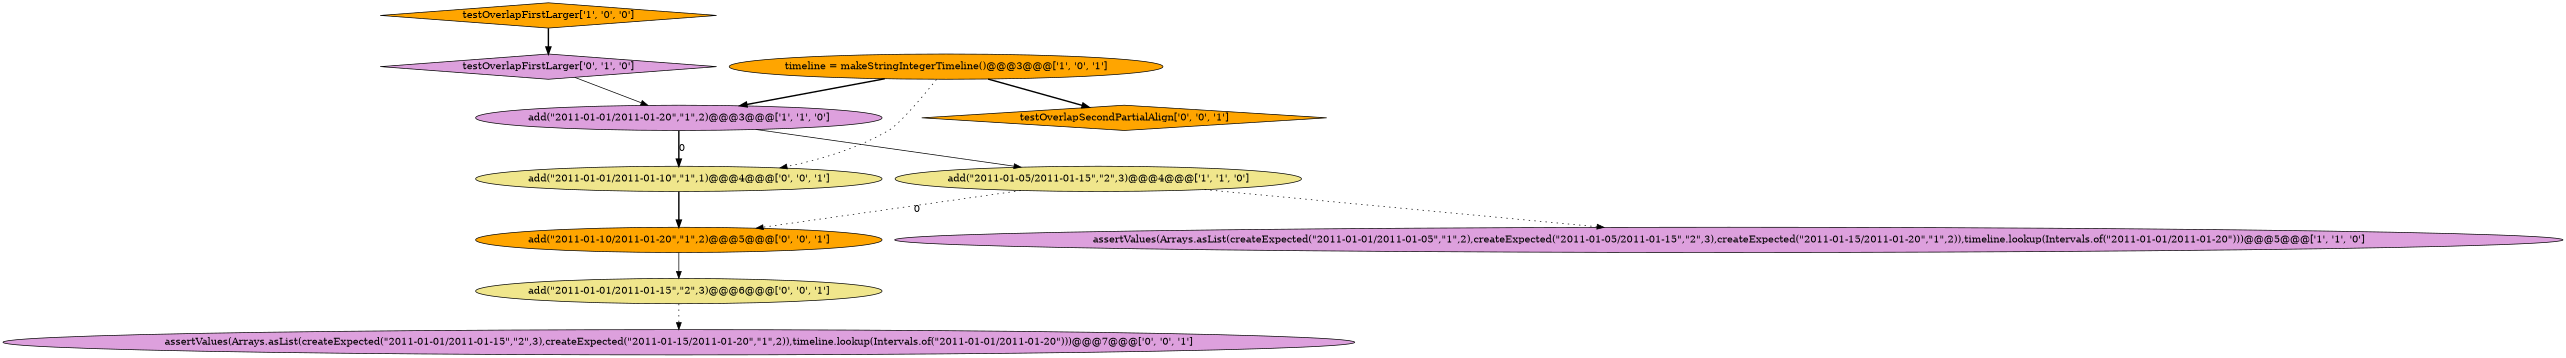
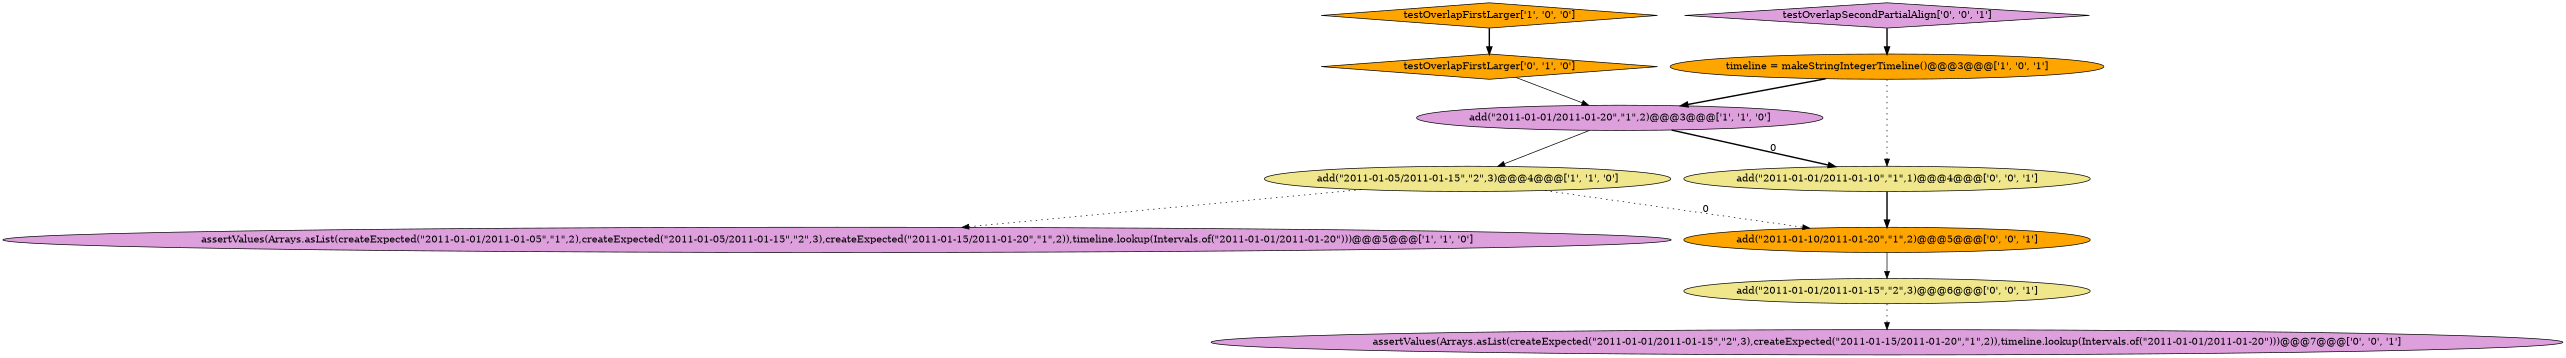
node "testOverlapFirstLarger['0', '1', '0']": fillcolor plum -> orange
edge "timeline = makeStringIntegerTimeline()@@@3@@@['1', '0', '1']" -> "testOverlapSecondPartialAlign['0', '0', '1']": reversed
node "testOverlapSecondPartialAlign['0', '0', '1']": fillcolor orange -> plum
